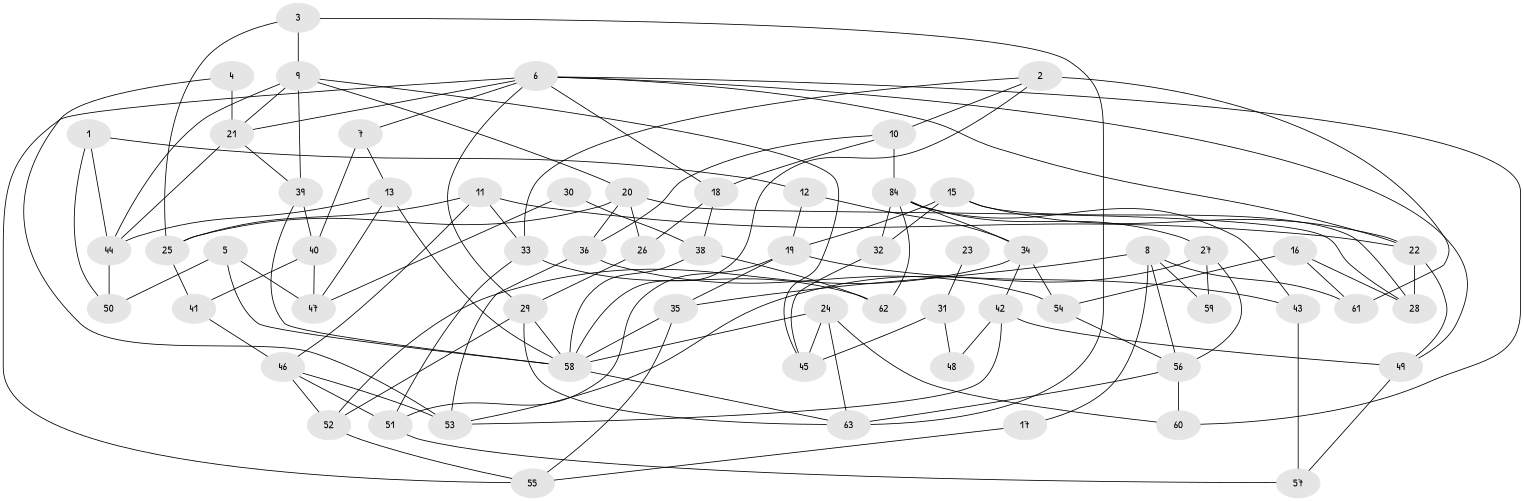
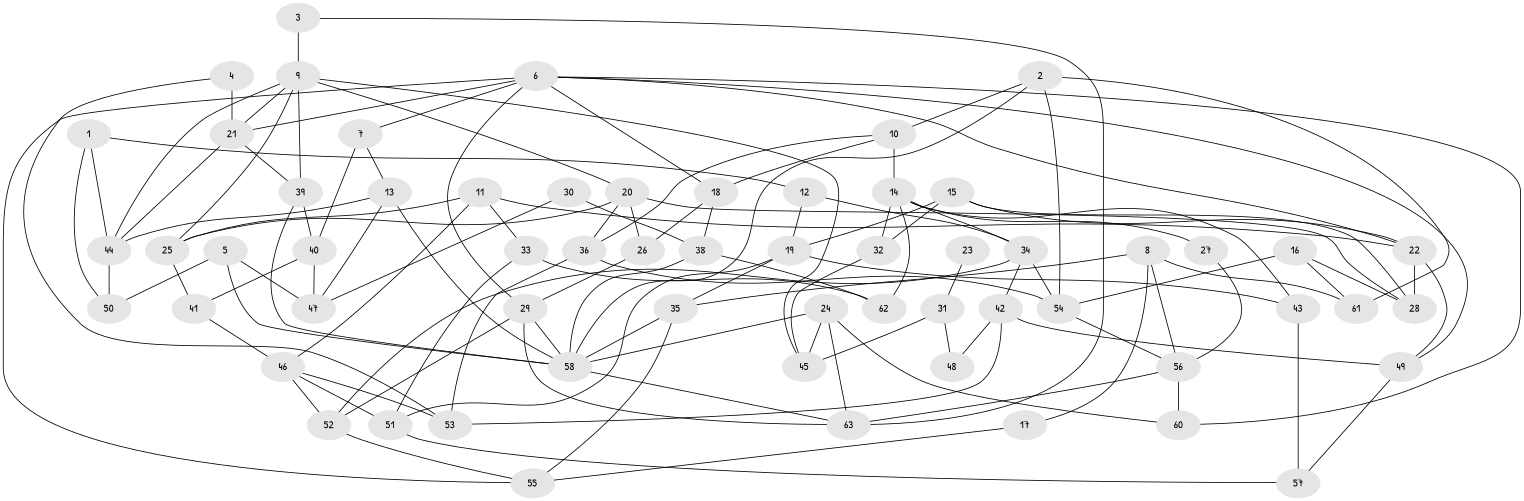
edge "3" -- "25": now "9" -- "25"
edge "2" -- "33": now "2" -- "54"
node "84": label "84" -> "14"
edge "27" -- "53": removed
node "59": removed
